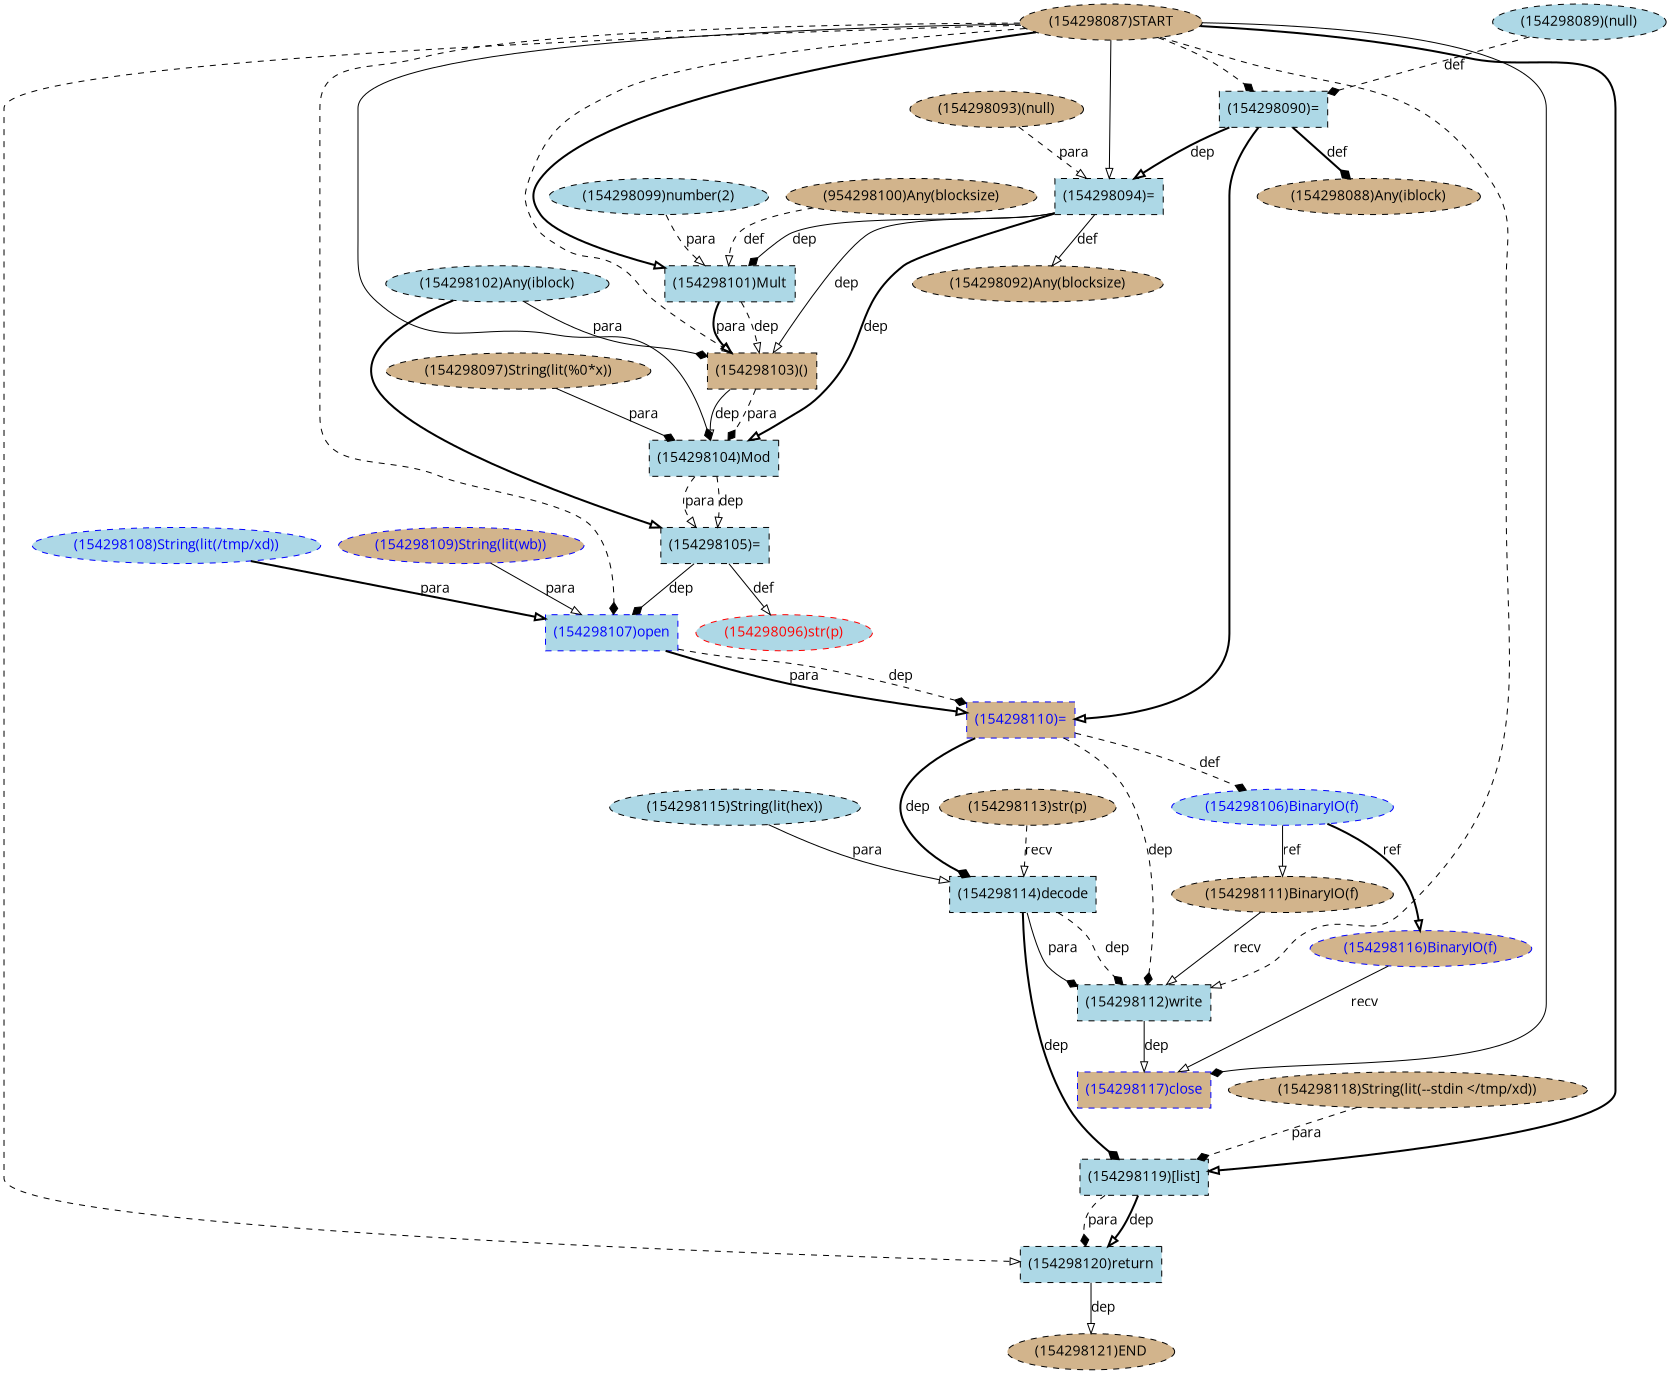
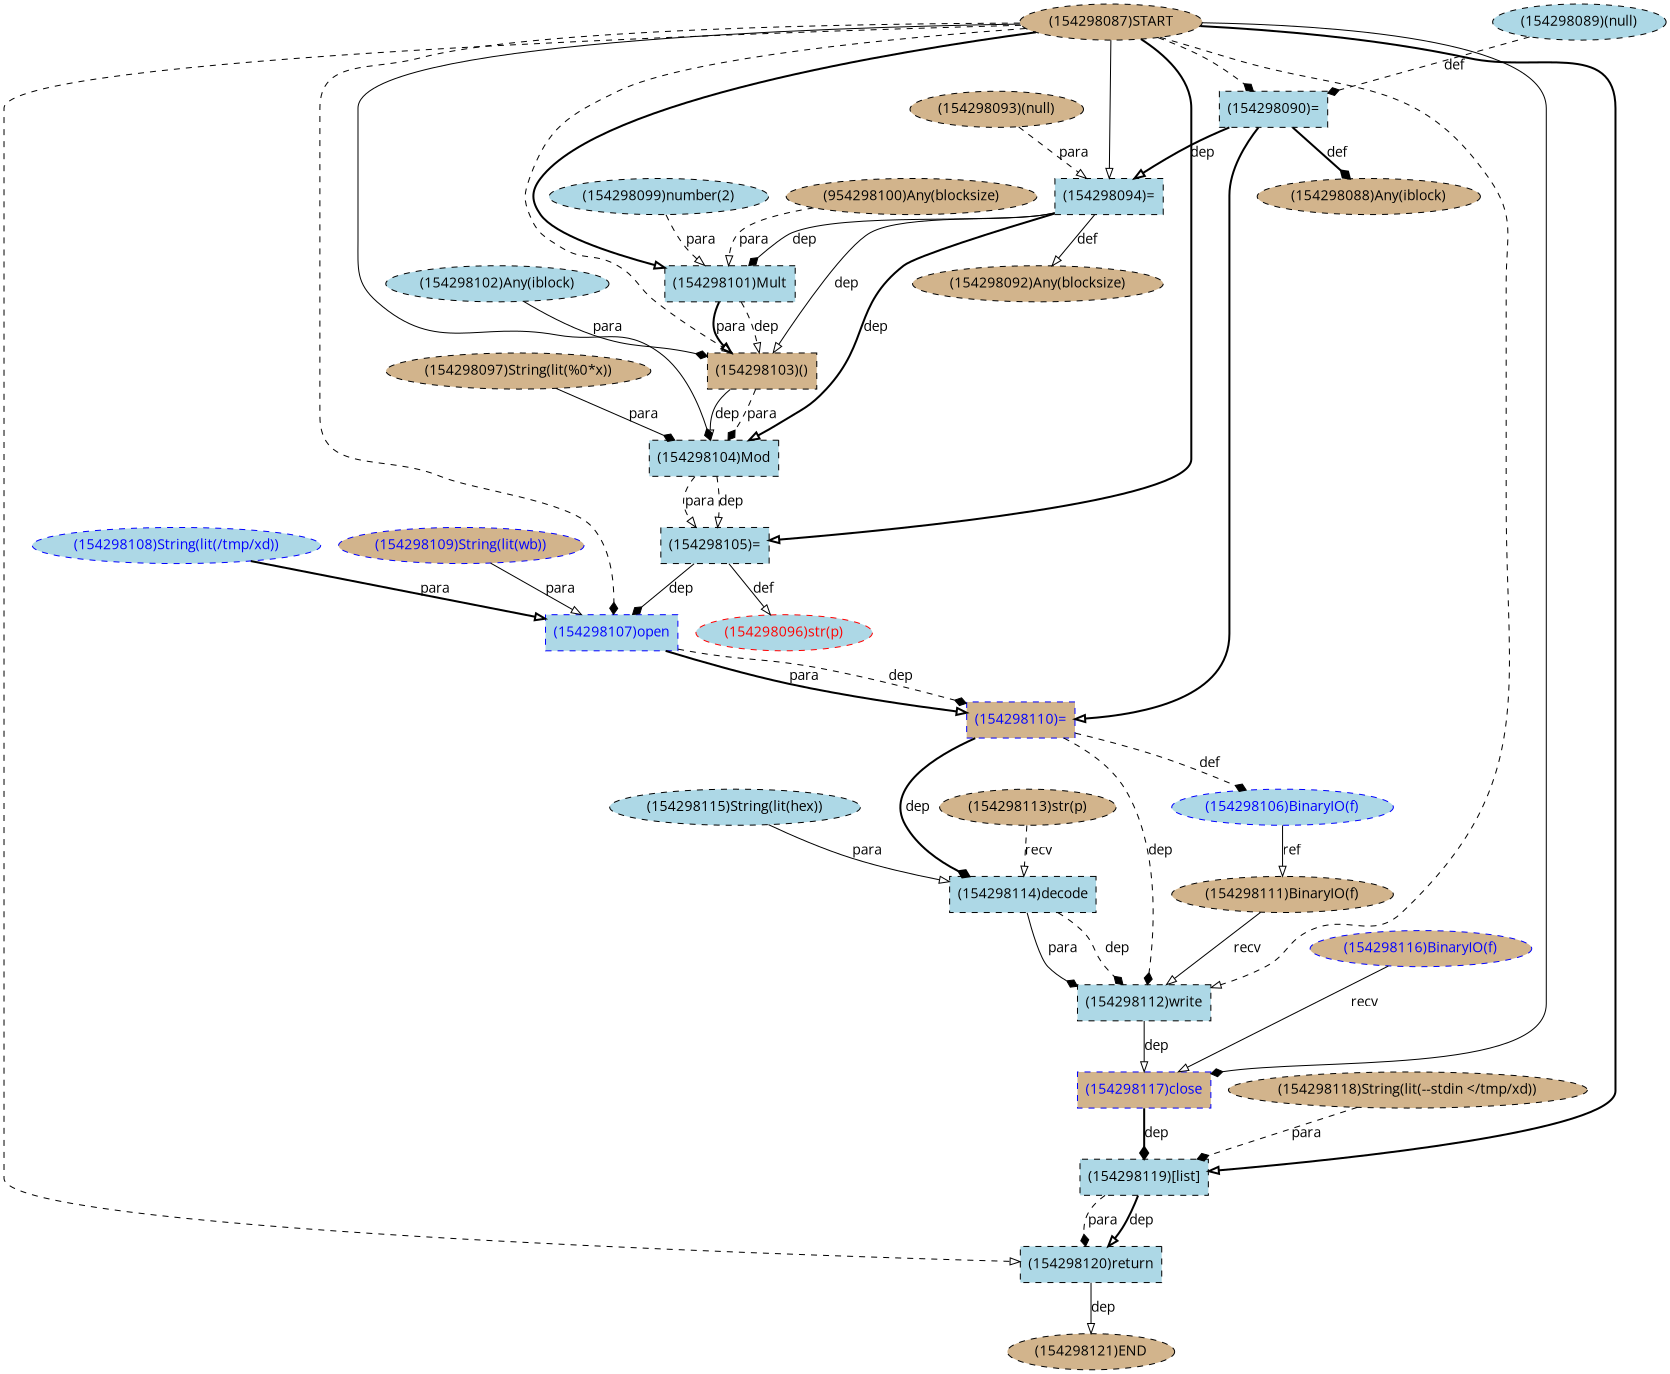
edge "(954298100)Any(blocksize)" -> "(154298101)Mult": label "def" -> "para"
edge "(154298102)Any(iblock)" -> "(154298105)=": now "(154298087)START" -> "(154298105)="
edge "(154298106)BinaryIO(f)" -> "(154298116)BinaryIO(f)": removed, label "ref"
edge "(154298114)decode" -> "(154298119)[list]": now "(154298117)close" -> "(154298119)[list]"
